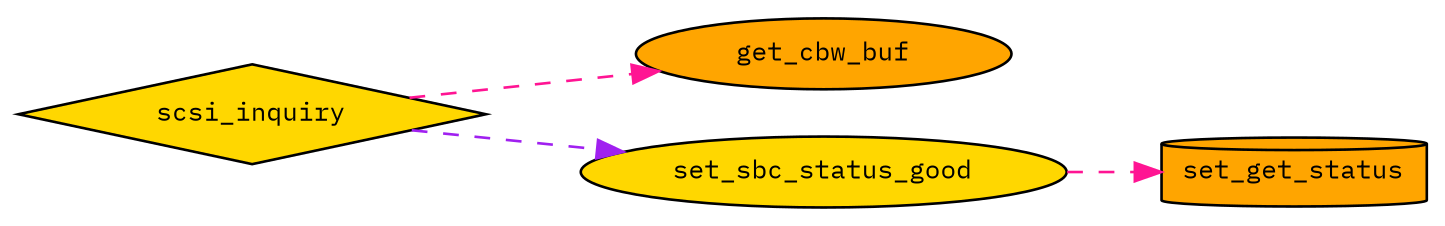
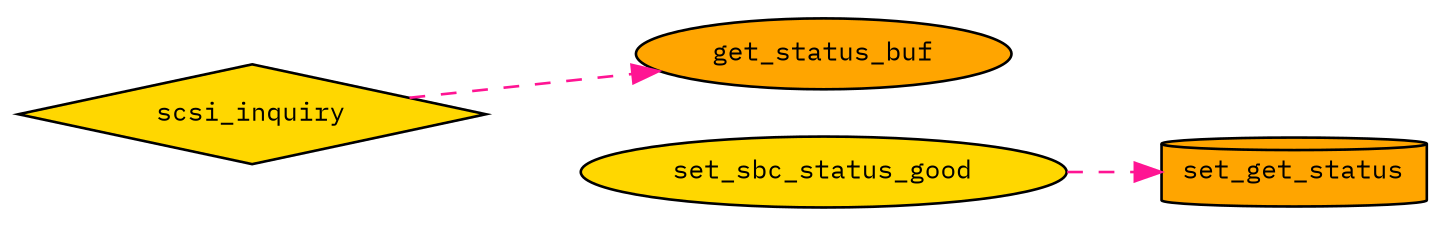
node "get_cbw_buf": label "get_cbw_buf" -> "get_status_buf"
edge "scsi_inquiry" -> "set_sbc_status_good": removed
